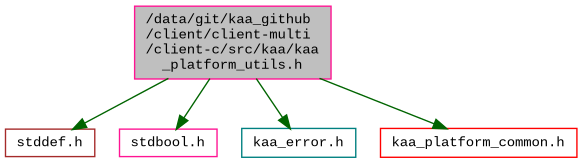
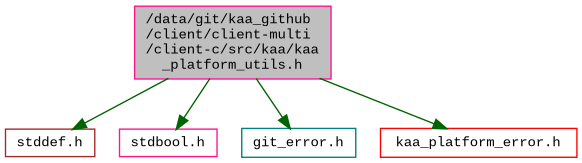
node "kaa_error.h": label "kaa_error.h" -> "git_error.h"
node "kaa_platform_common.h": label "kaa_platform_common.h" -> "kaa_platform_error.h"
